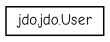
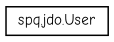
node "jdo.jdo.User": label "jdo.jdo.User" -> "spq.jdo.User"
